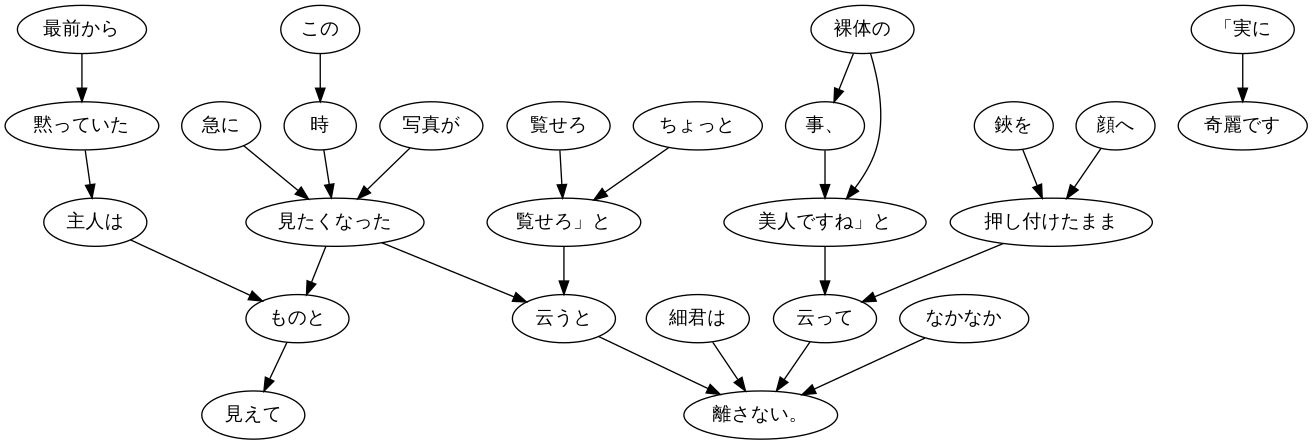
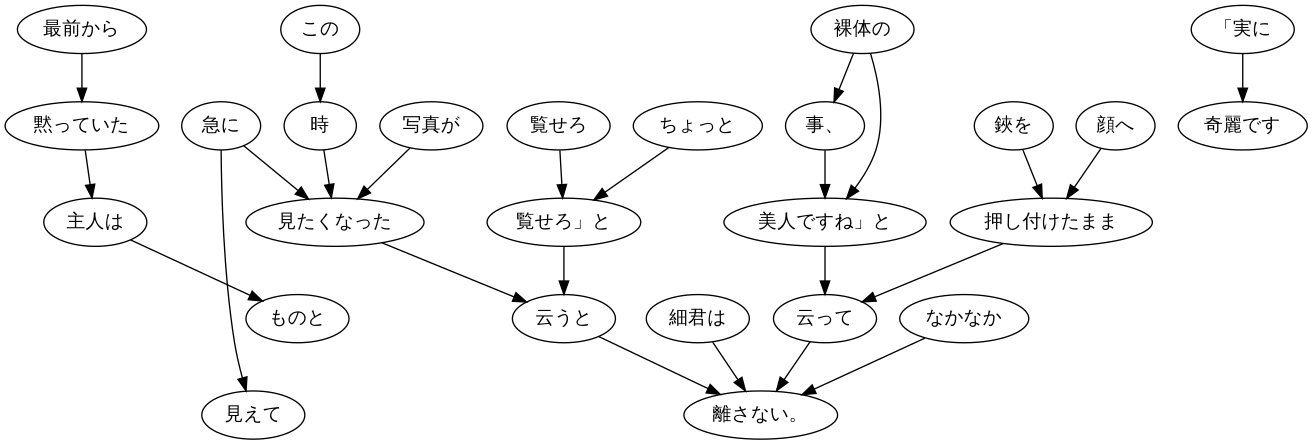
edge "見たくなった" -> "ものと": removed
edge "ものと" -> "見えて": now "急に" -> "見えて"
